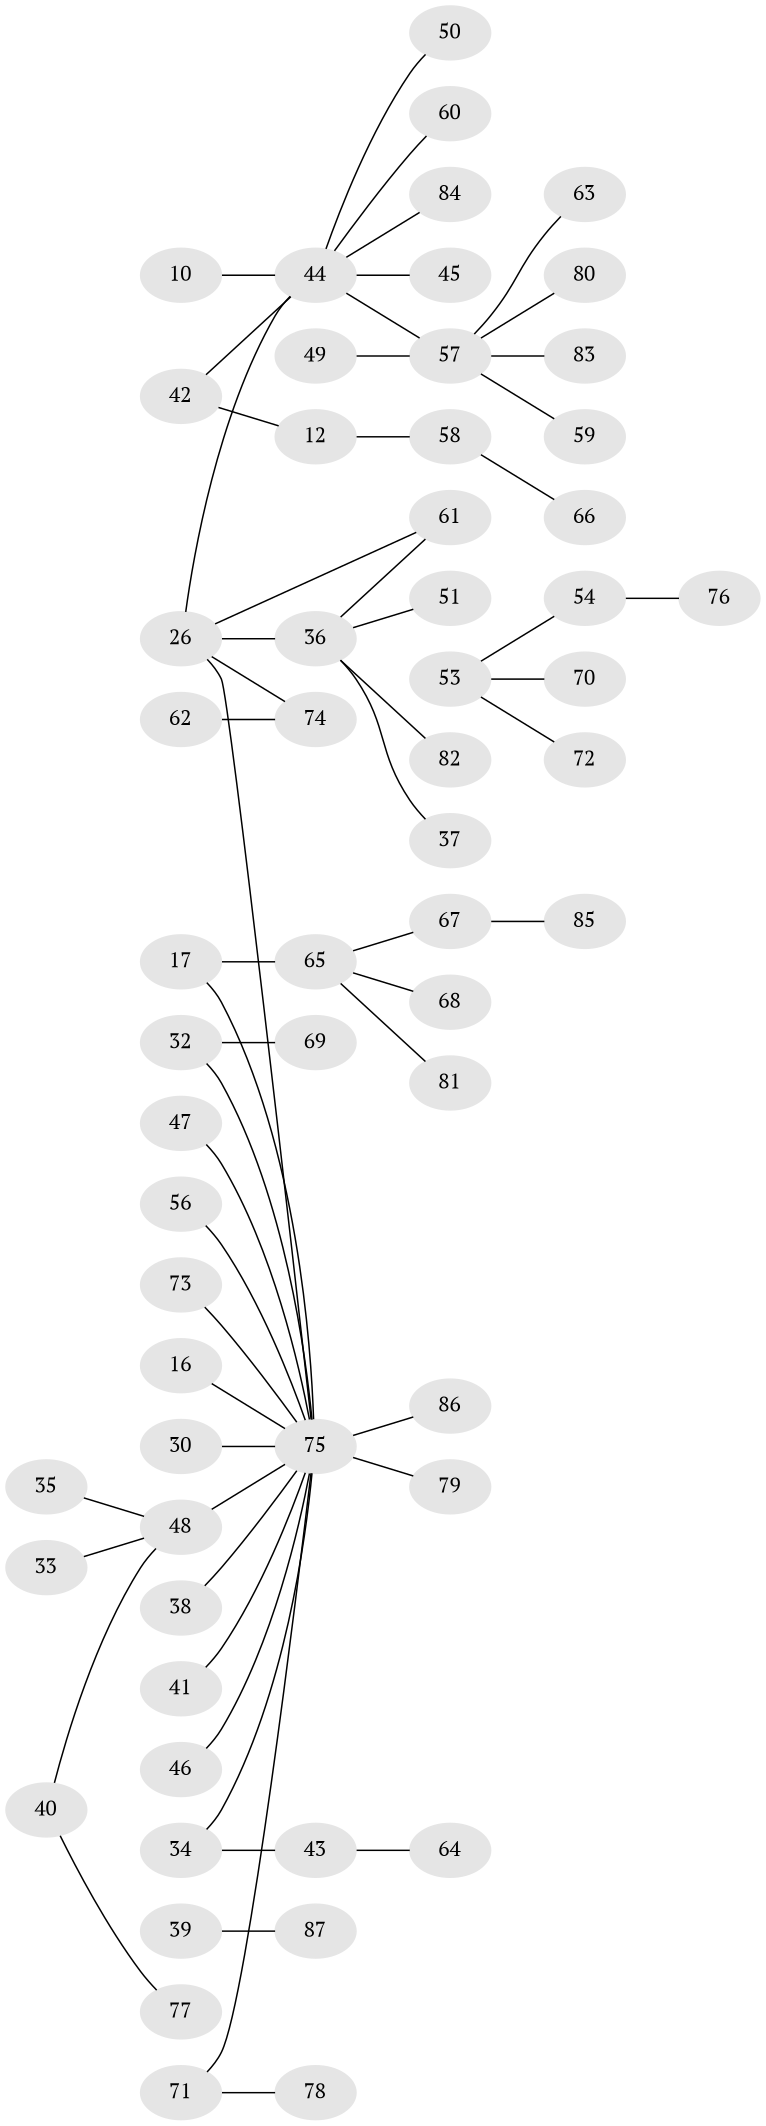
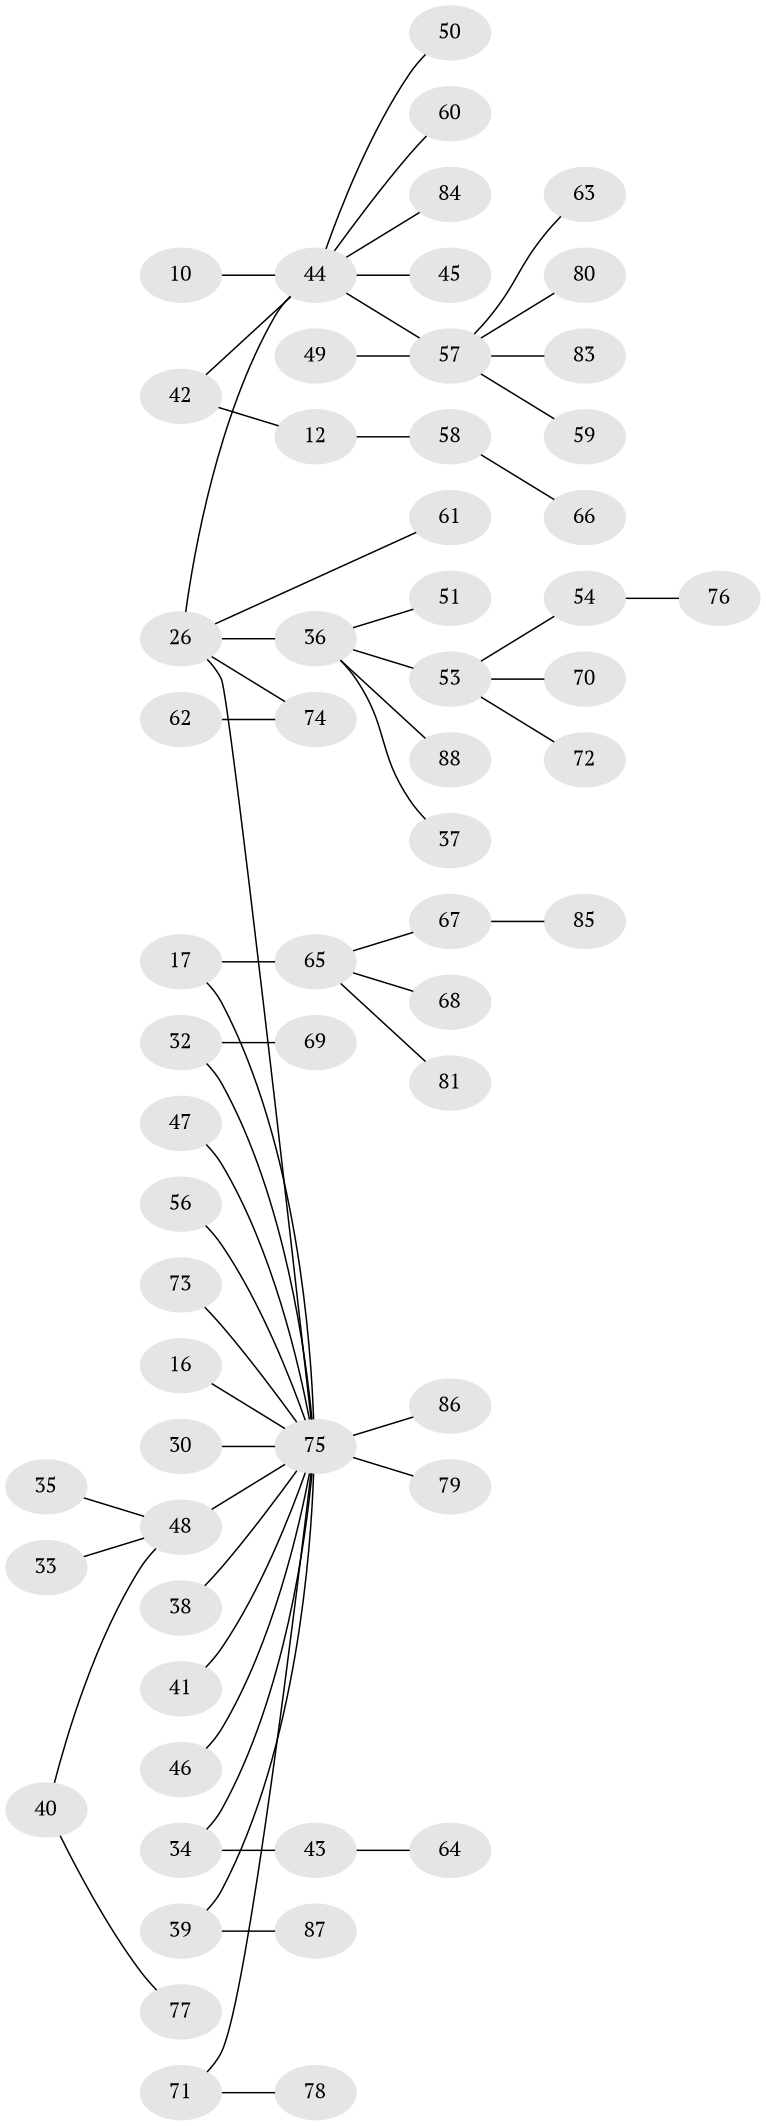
edge "61" -- "36": now "53" -- "36"
node "82": label "82" -> "88"
edge "75" -- "39": added
